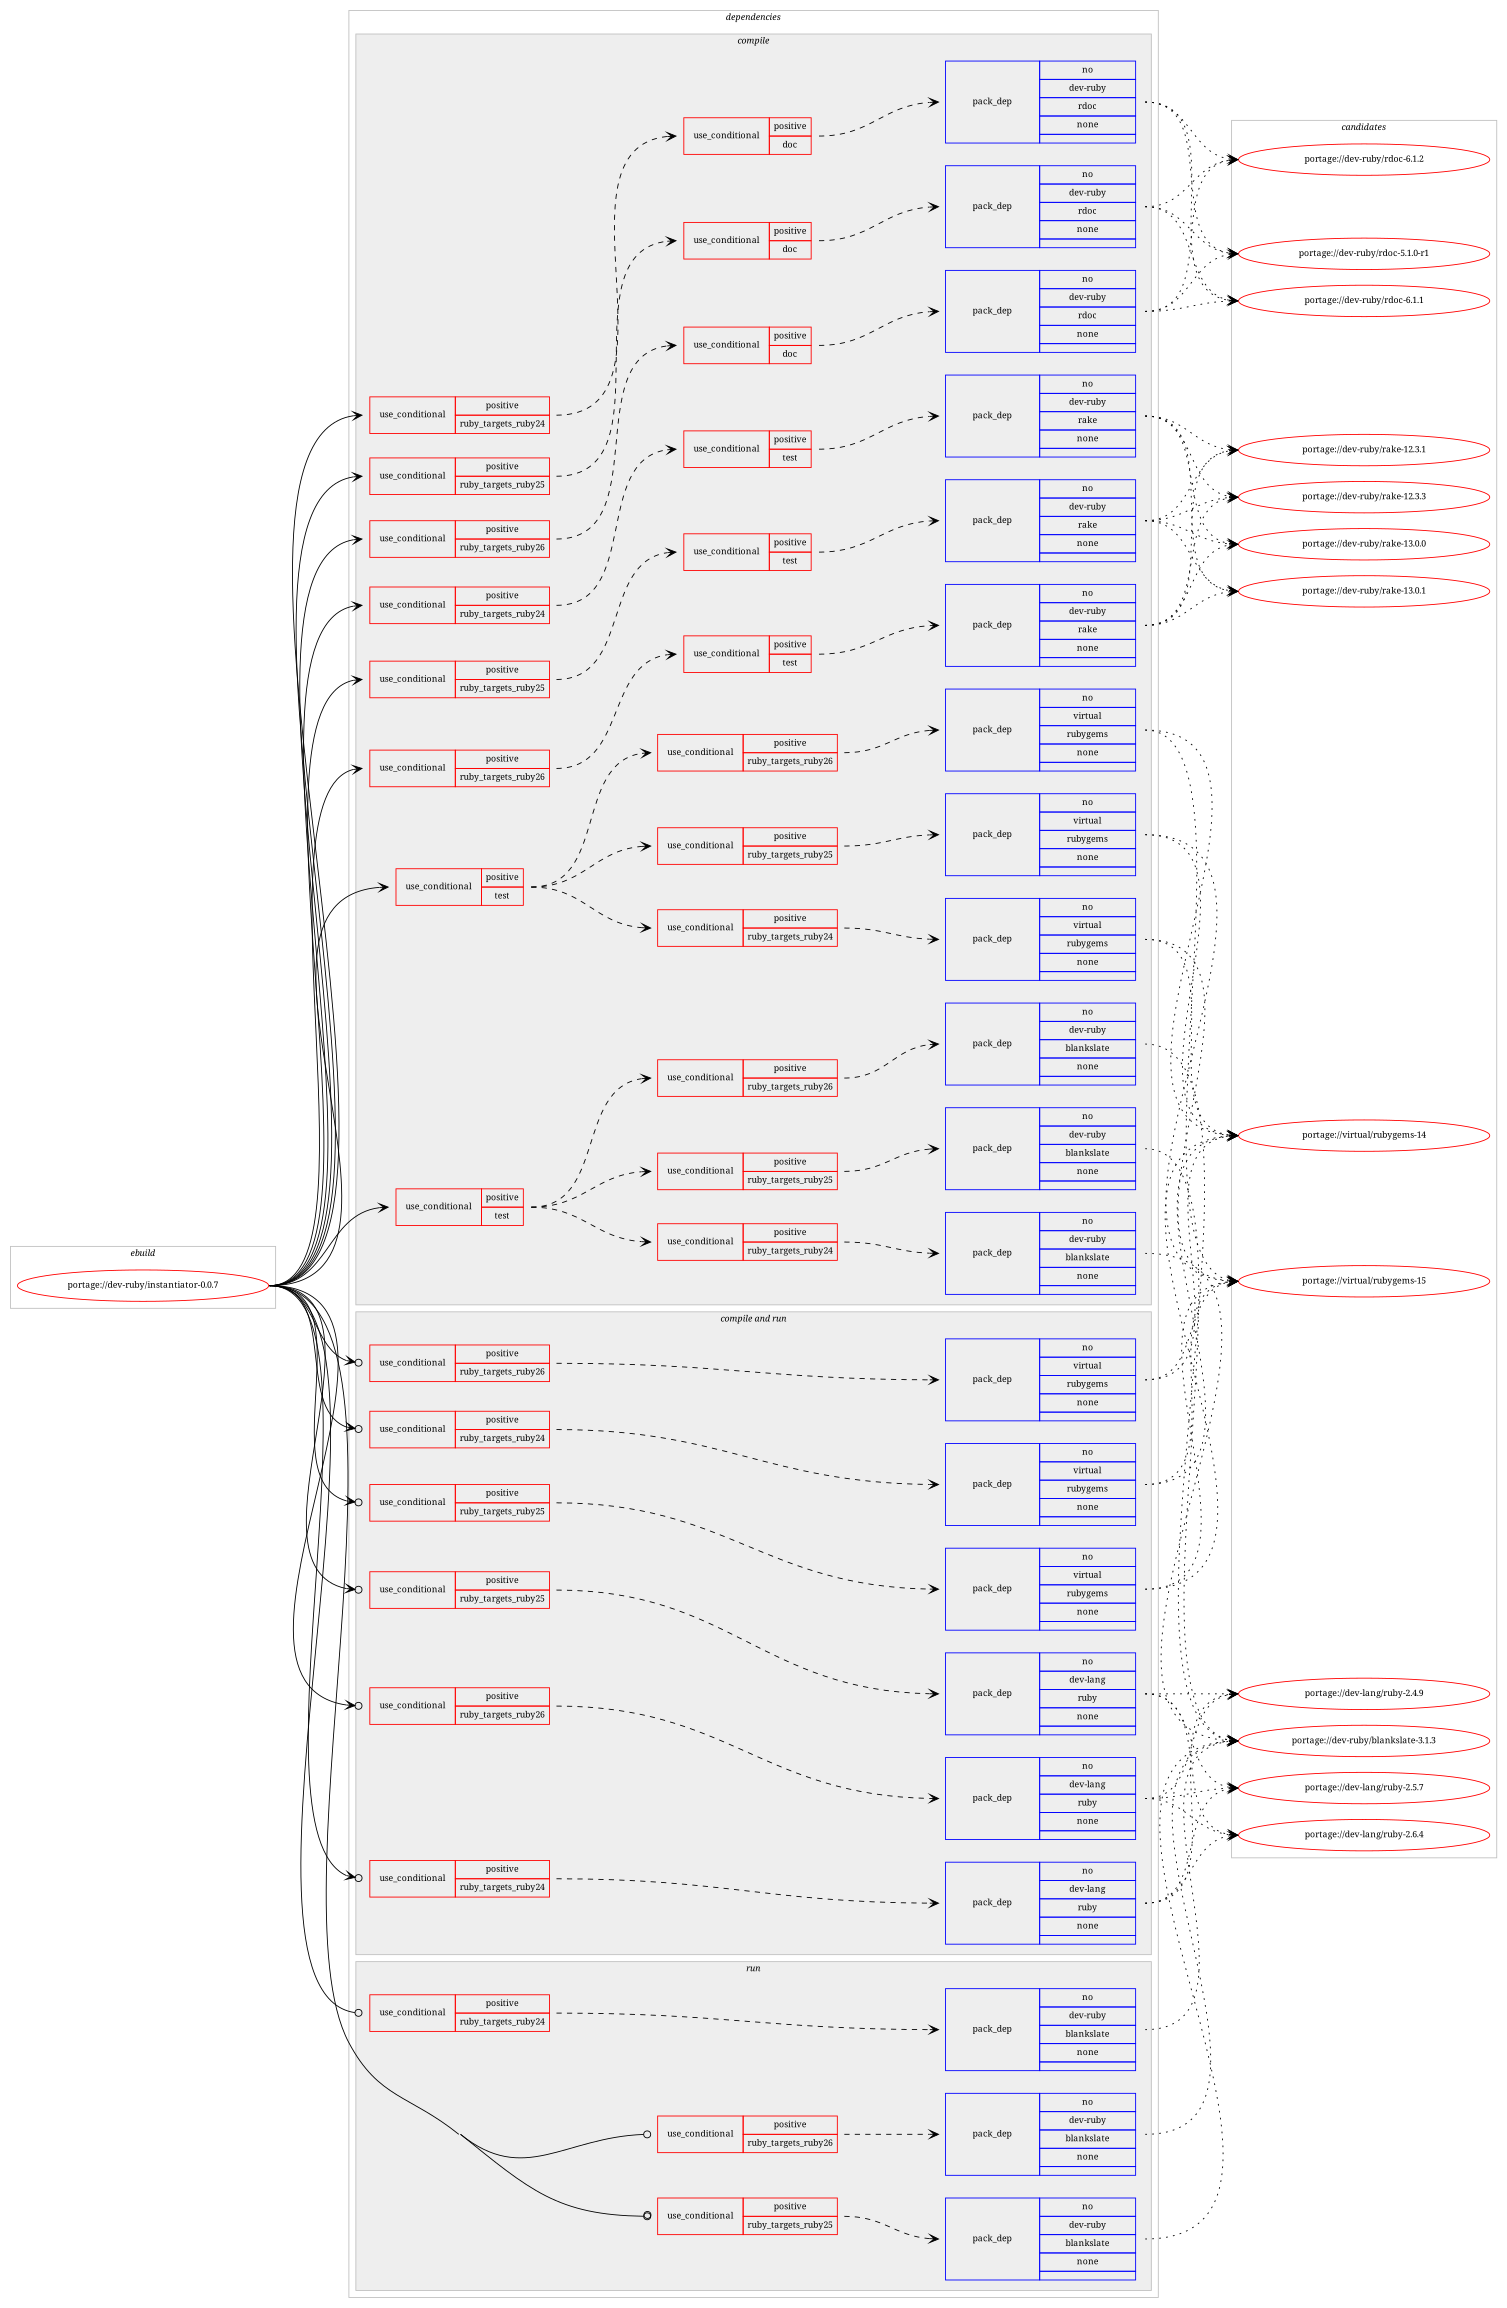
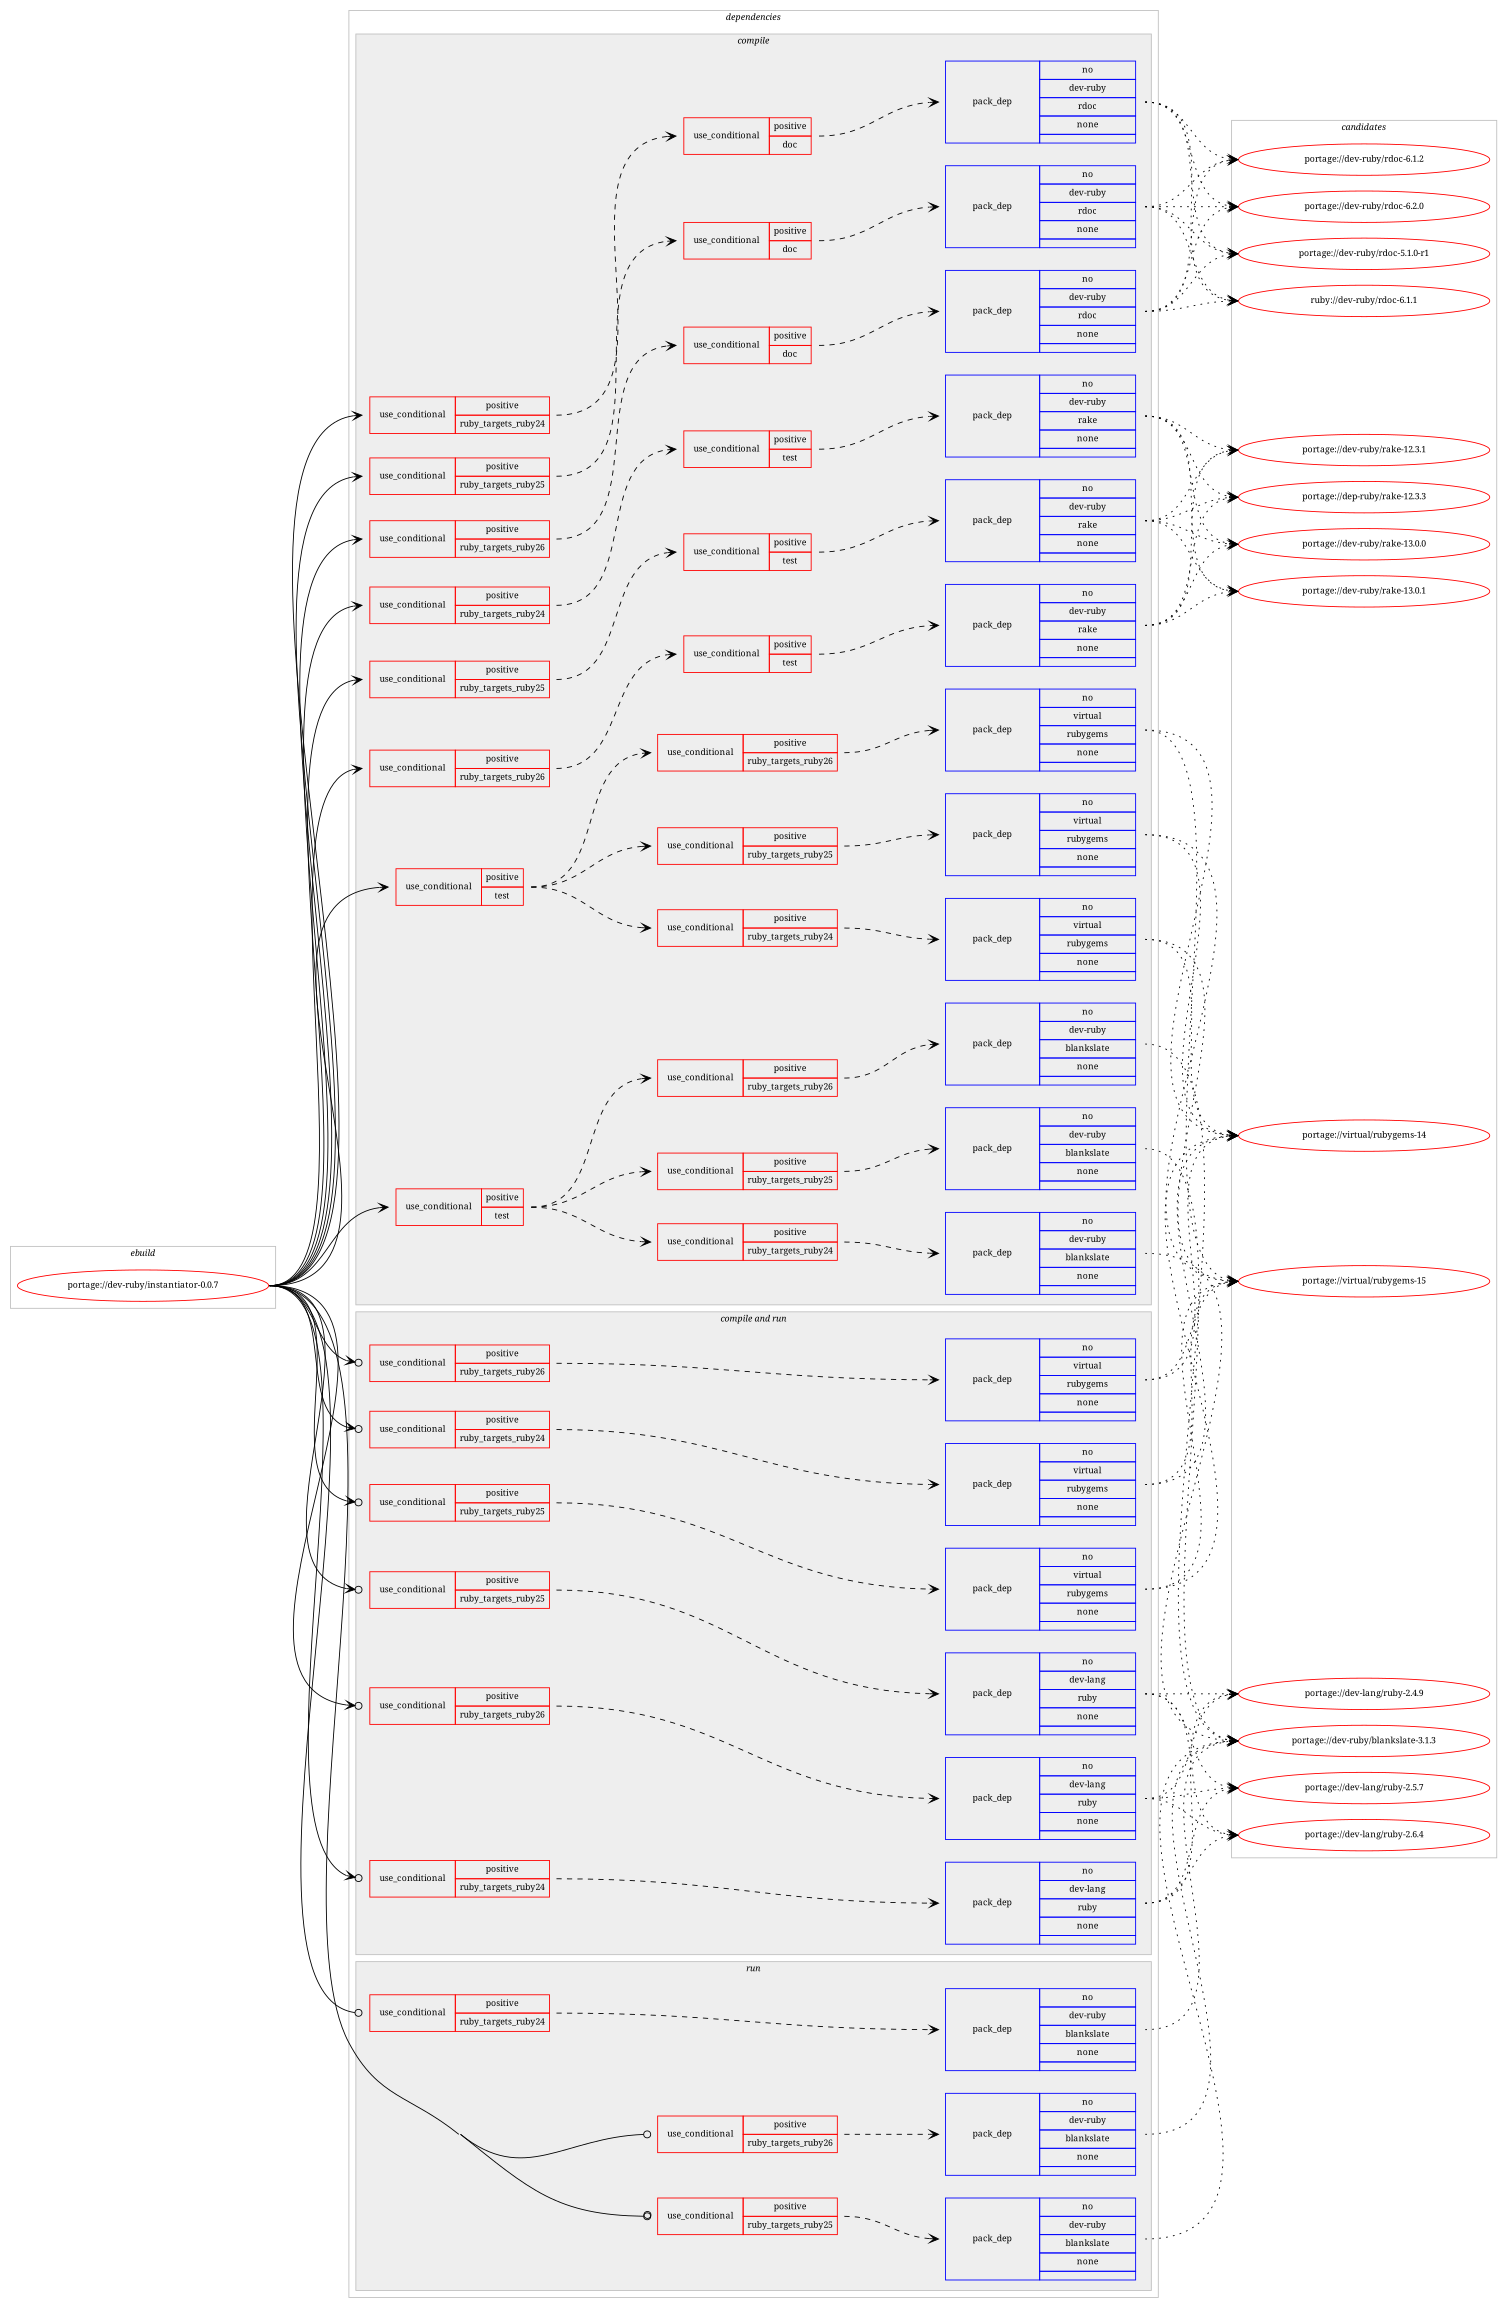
node "portage://dev-ruby/rdoc-6.2.0": added
node "portage://dev-ruby/rdoc-6.1.1": label "portage://dev-ruby/rdoc-6.1.1" -> "ruby://dev-ruby/rdoc-6.1.1"
node "portage://dev-ruby/rake-12.3.3": label "portage://dev-ruby/rake-12.3.3" -> "portage://dep-ruby/rake-12.3.3"
